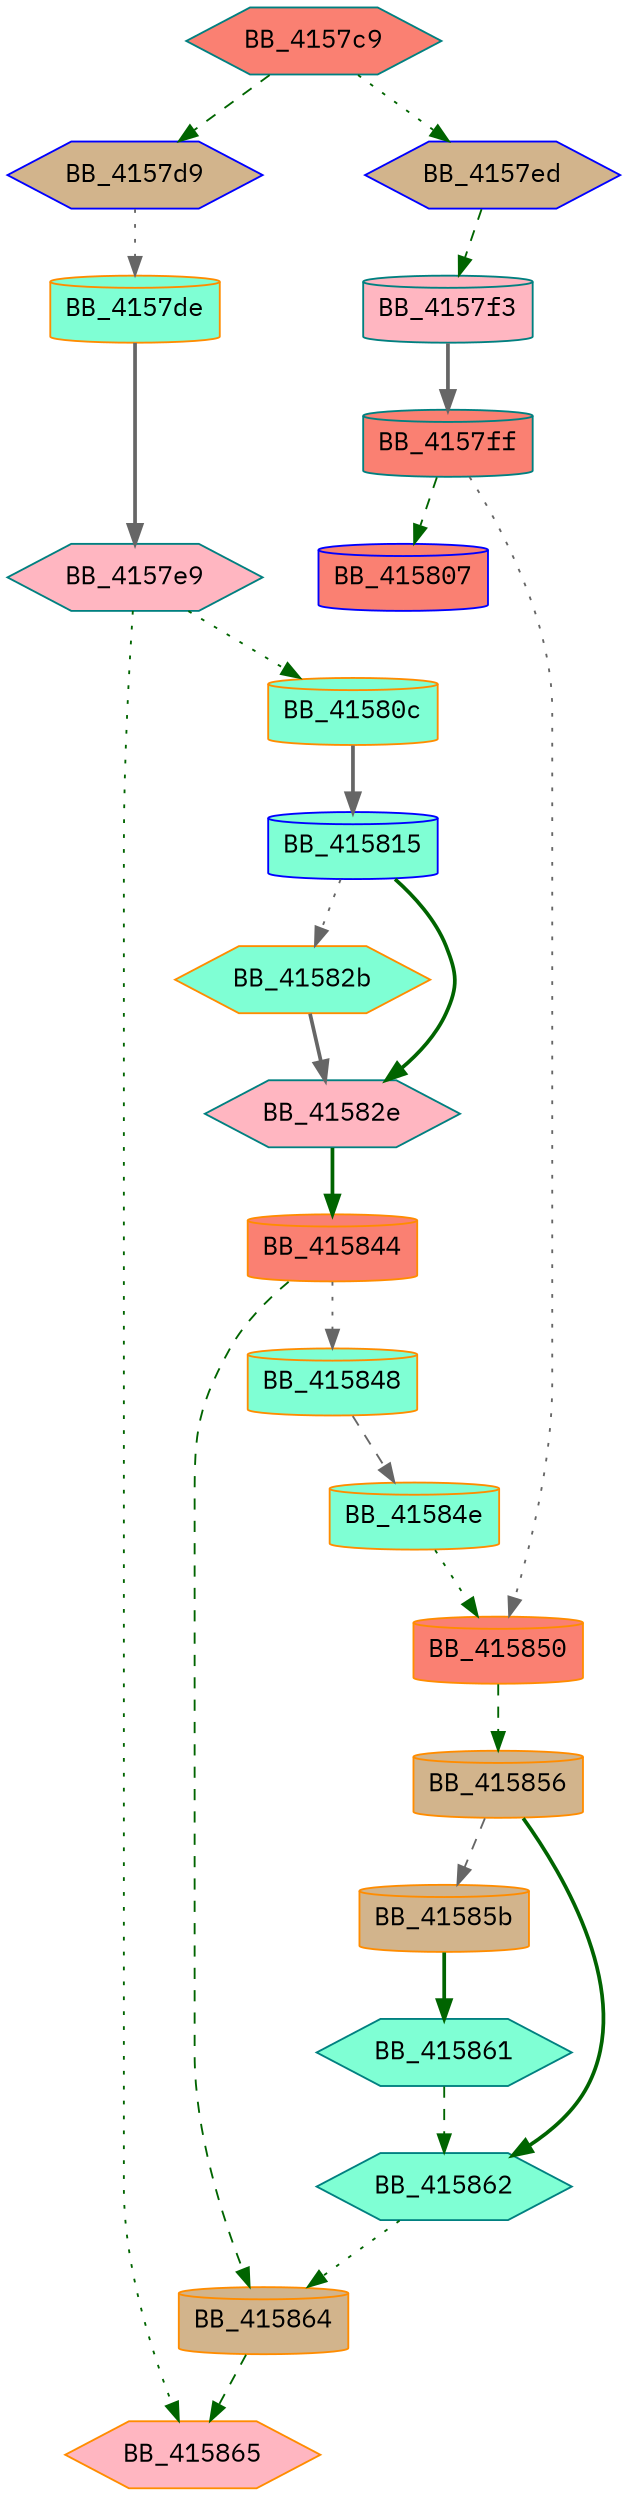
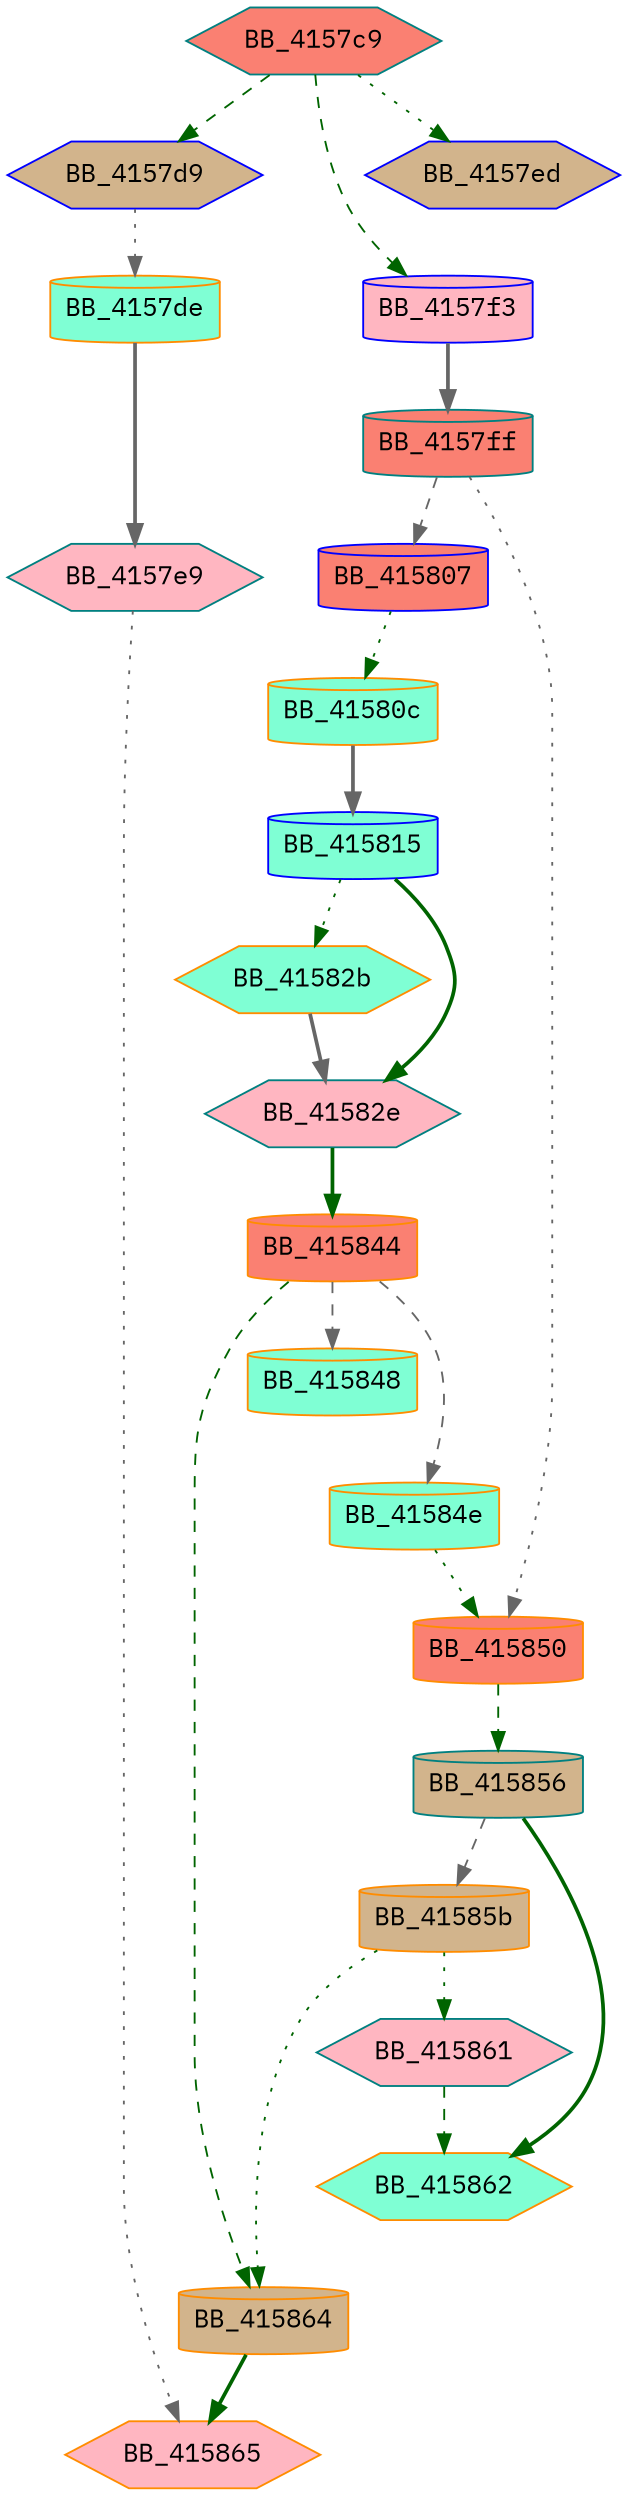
edge "BB_4157ed" -> "BB_4157f3": now "BB_4157c9" -> "BB_4157f3"
node "BB_4157f3": color teal -> blue
edge "BB_4157ff" -> "BB_415807": color darkgreen -> gray40
edge "BB_4157e9" -> "BB_41580c": now "BB_415807" -> "BB_41580c"
edge "BB_415815" -> "BB_41582b": color gray40 -> darkgreen
edge "BB_415844" -> "BB_415848": style dotted -> dashed
edge "BB_415848" -> "BB_41584e": now "BB_415844" -> "BB_41584e"
edge "BB_4157e9" -> "BB_415865": color darkgreen -> gray40
node "BB_415856": color darkorange -> teal
edge "BB_41585b" -> "BB_415861": style bold -> dotted
node "BB_415861": fillcolor aquamarine -> lightpink
node "BB_415862": color teal -> darkorange
edge "BB_415862" -> "BB_415864": now "BB_41585b" -> "BB_415864"
edge "BB_415864" -> "BB_415865": style dashed -> bold
